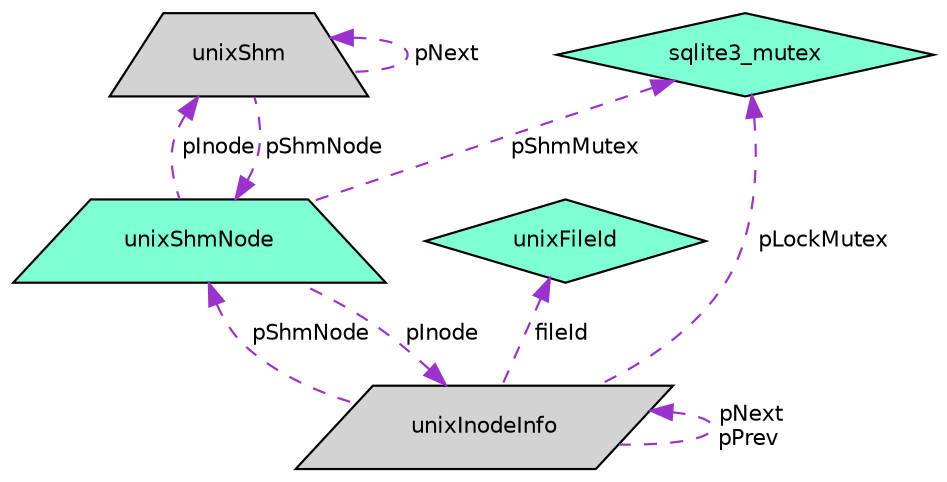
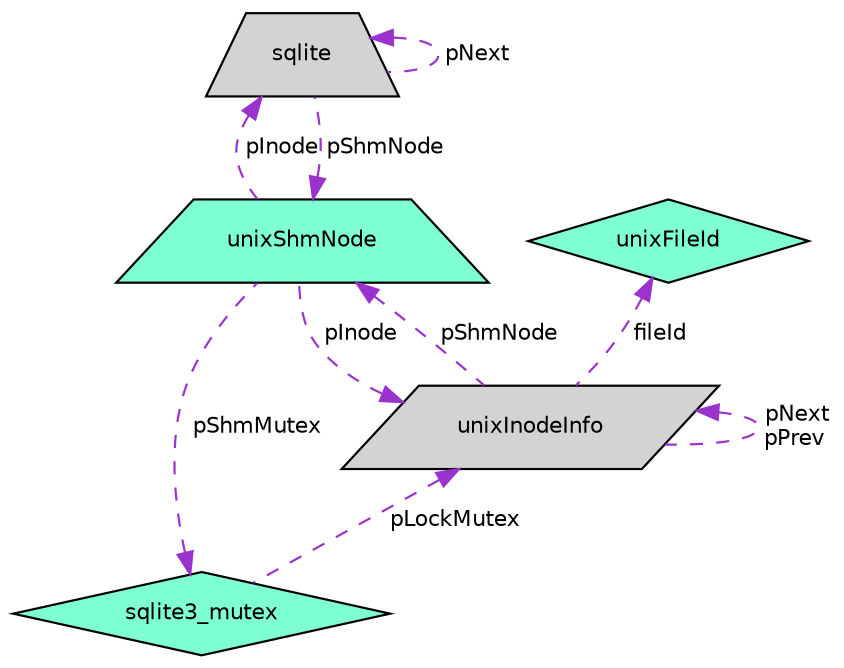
node "unixShm": label "unixShm" -> "sqlite"
edge "unixInodeInfo" -> "sqlite3_mutex": reversed
